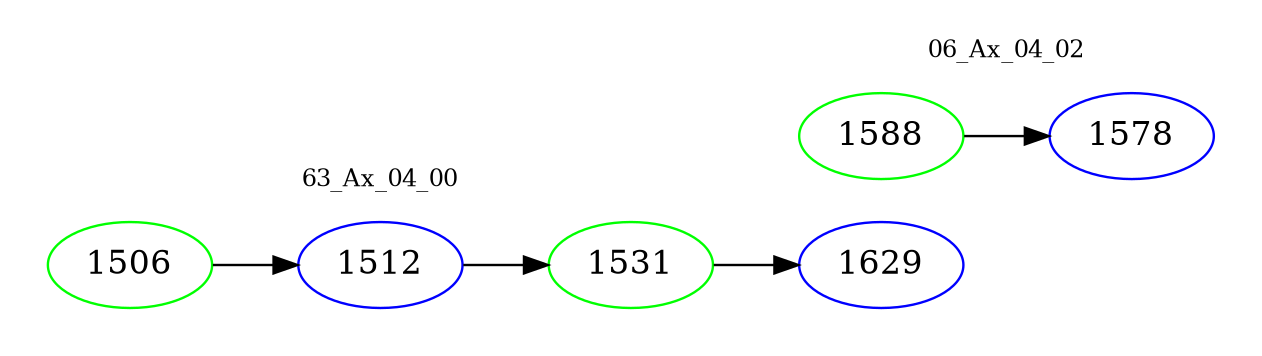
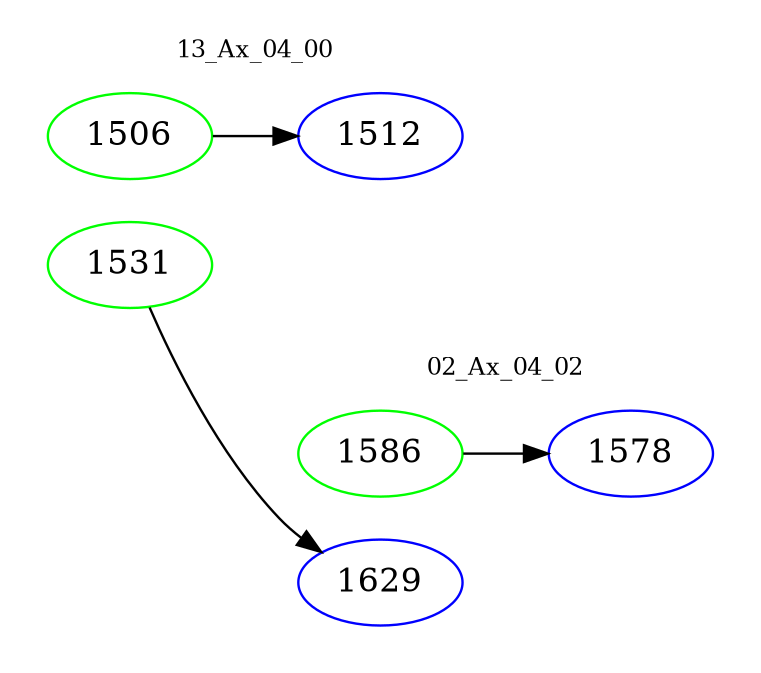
cluster "06_Ax_04_02": label "06_Ax_04_02" -> "02_Ax_04_02"
node "1588": label "1588" -> "1586"
cluster "63_Ax_04_00": label "63_Ax_04_00" -> "13_Ax_04_00"
edge "1512" -> "1531": removed
